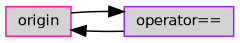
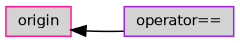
edge "origin" -> "operator==": removed
